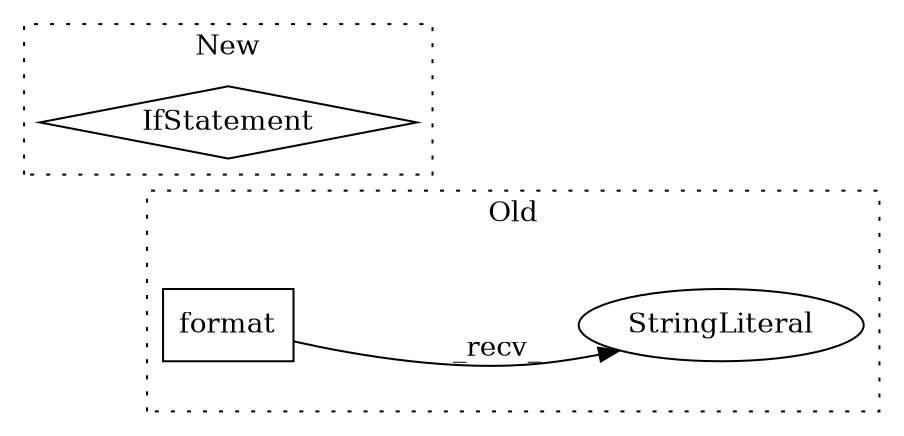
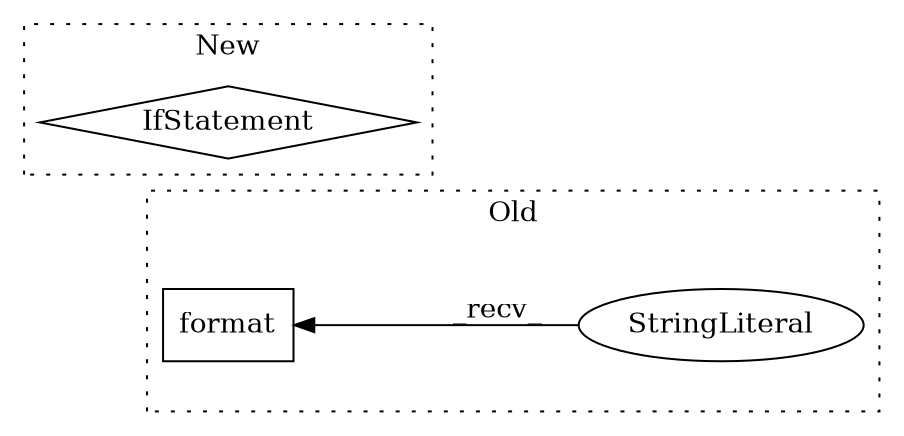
edge "format" -> "StringLiteral": reversed
